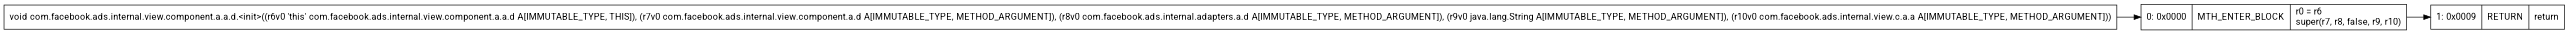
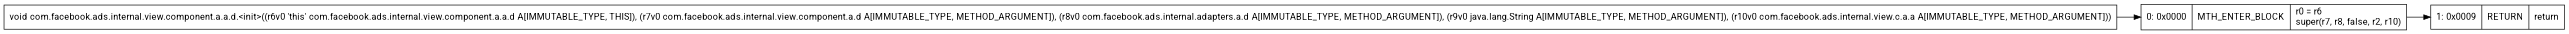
node "0: 0x0000": text "super(r7, r8, false, r9, r10)" -> "super(r7, r8, false, r2, r10)"
